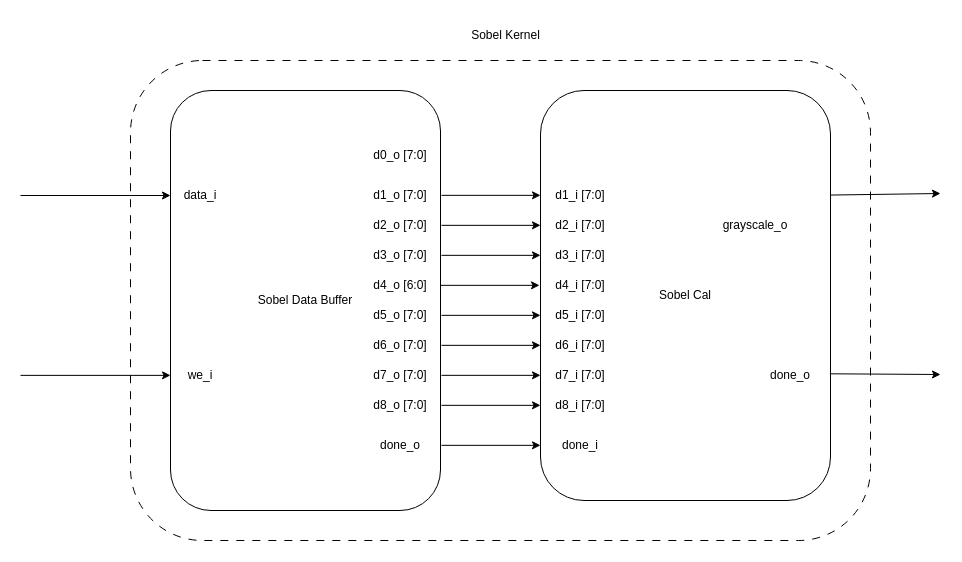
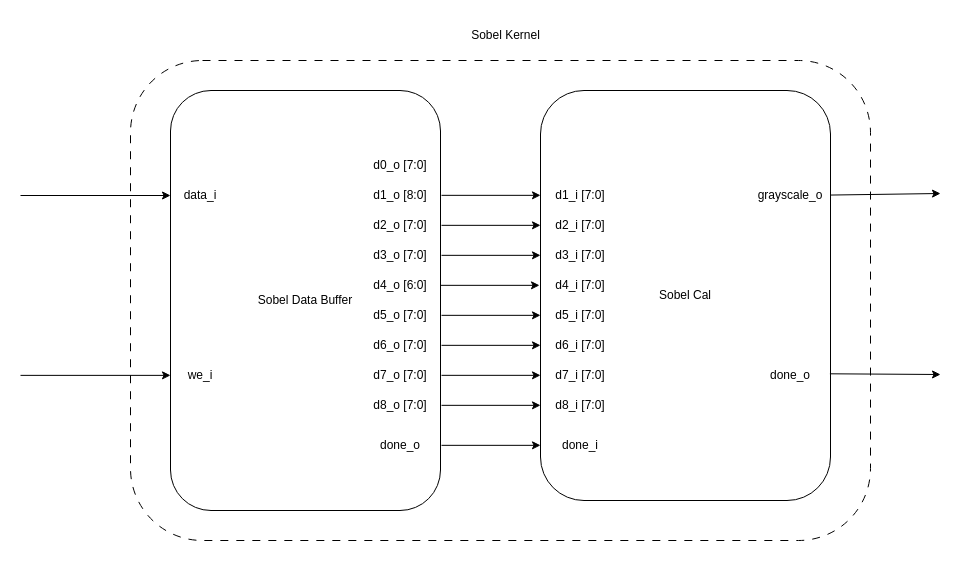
node "d0_o [7:0]": moved (401, 156) -> (401, 166)
node "d1_o [7:0]": label "d1_o [7:0]" -> "d1_o [8:0]"
node "grayscale_o": moved (756, 226) -> (791, 196)
